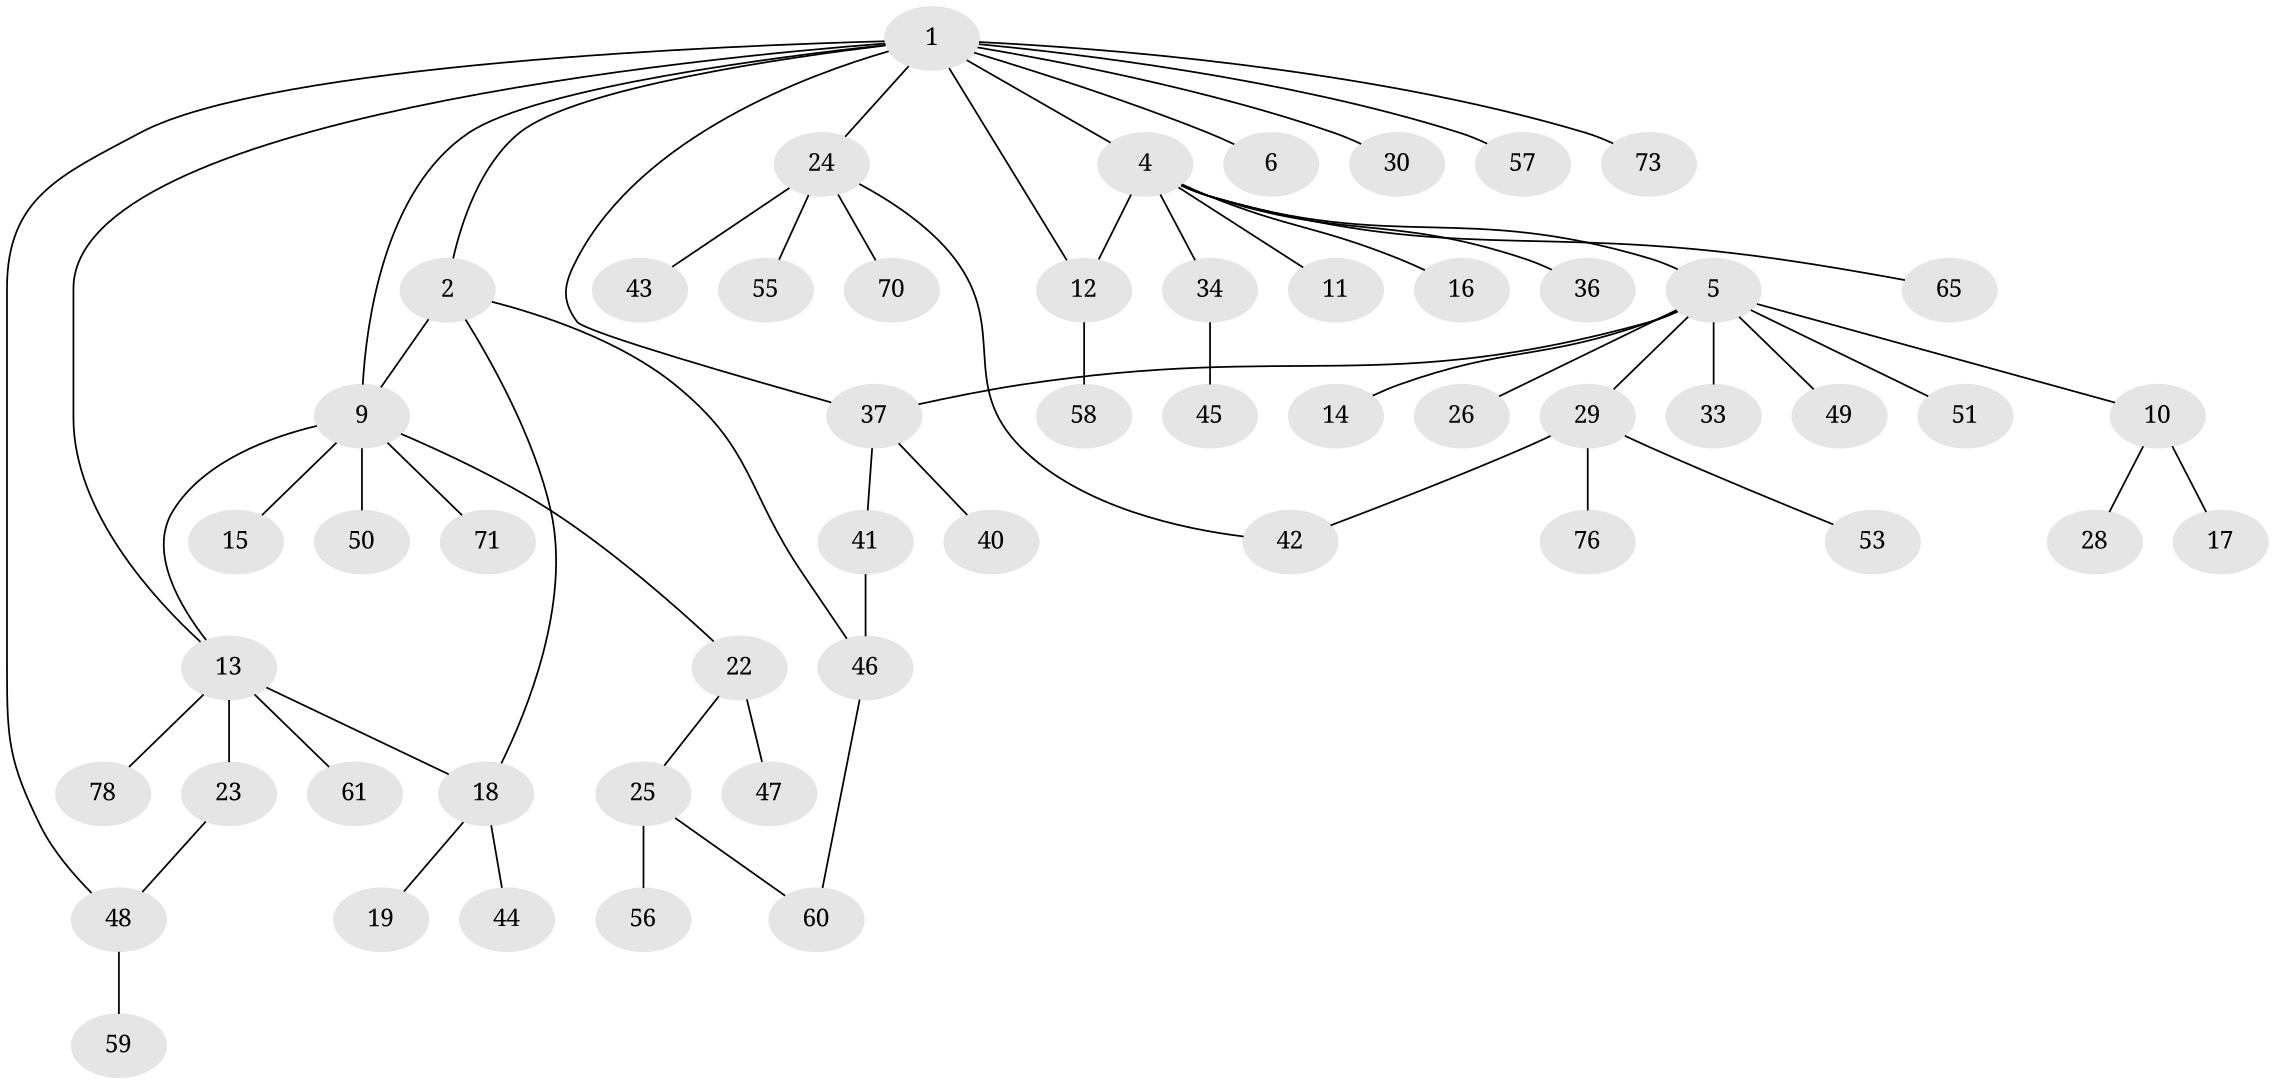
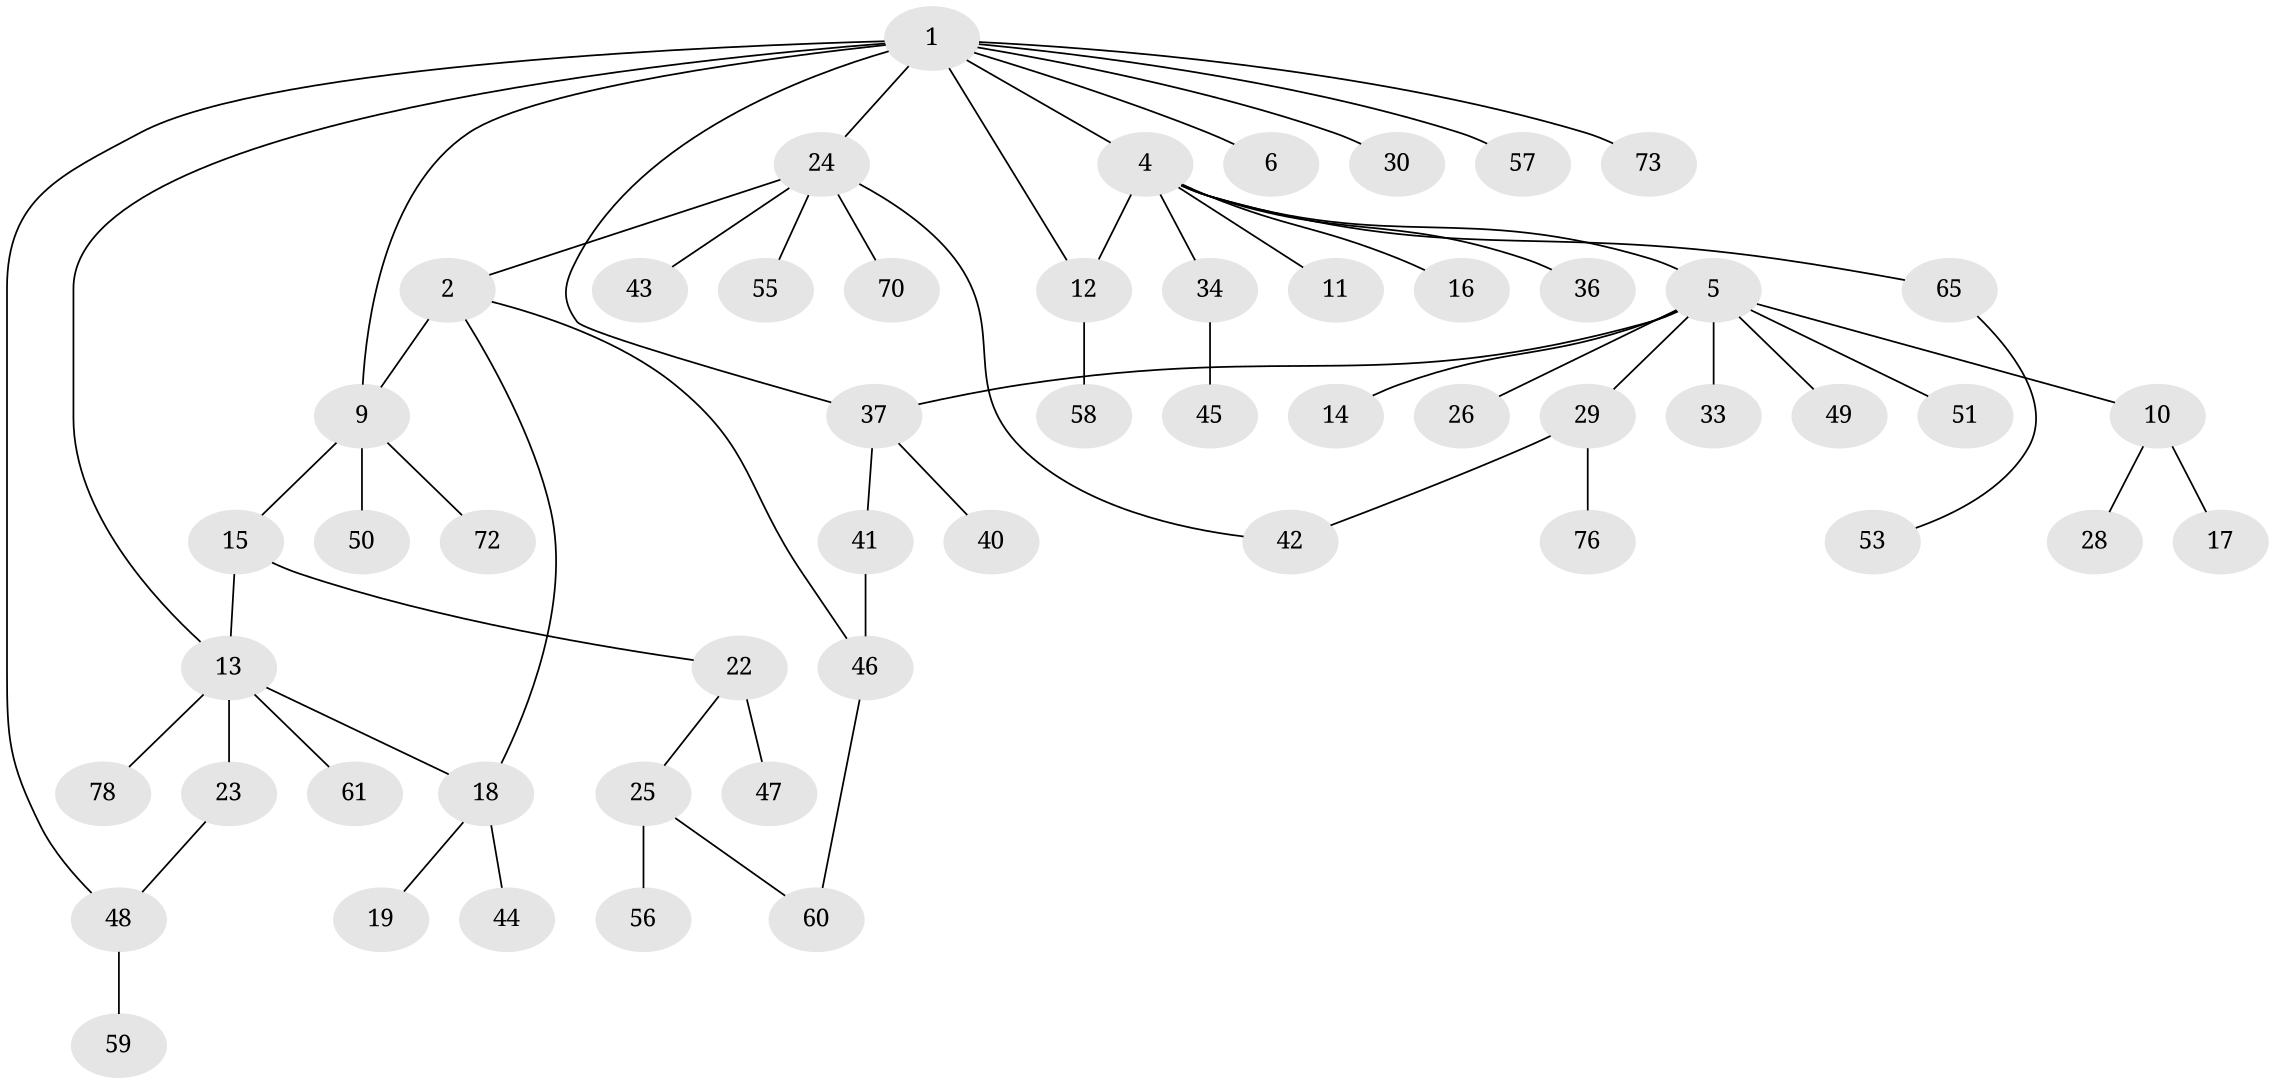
edge "1" -- "2": now "24" -- "2"
edge "29" -- "53": now "65" -- "53"
edge "9" -- "13": now "15" -- "13"
edge "9" -- "22": now "15" -- "22"
node "71": label "71" -> "72"
